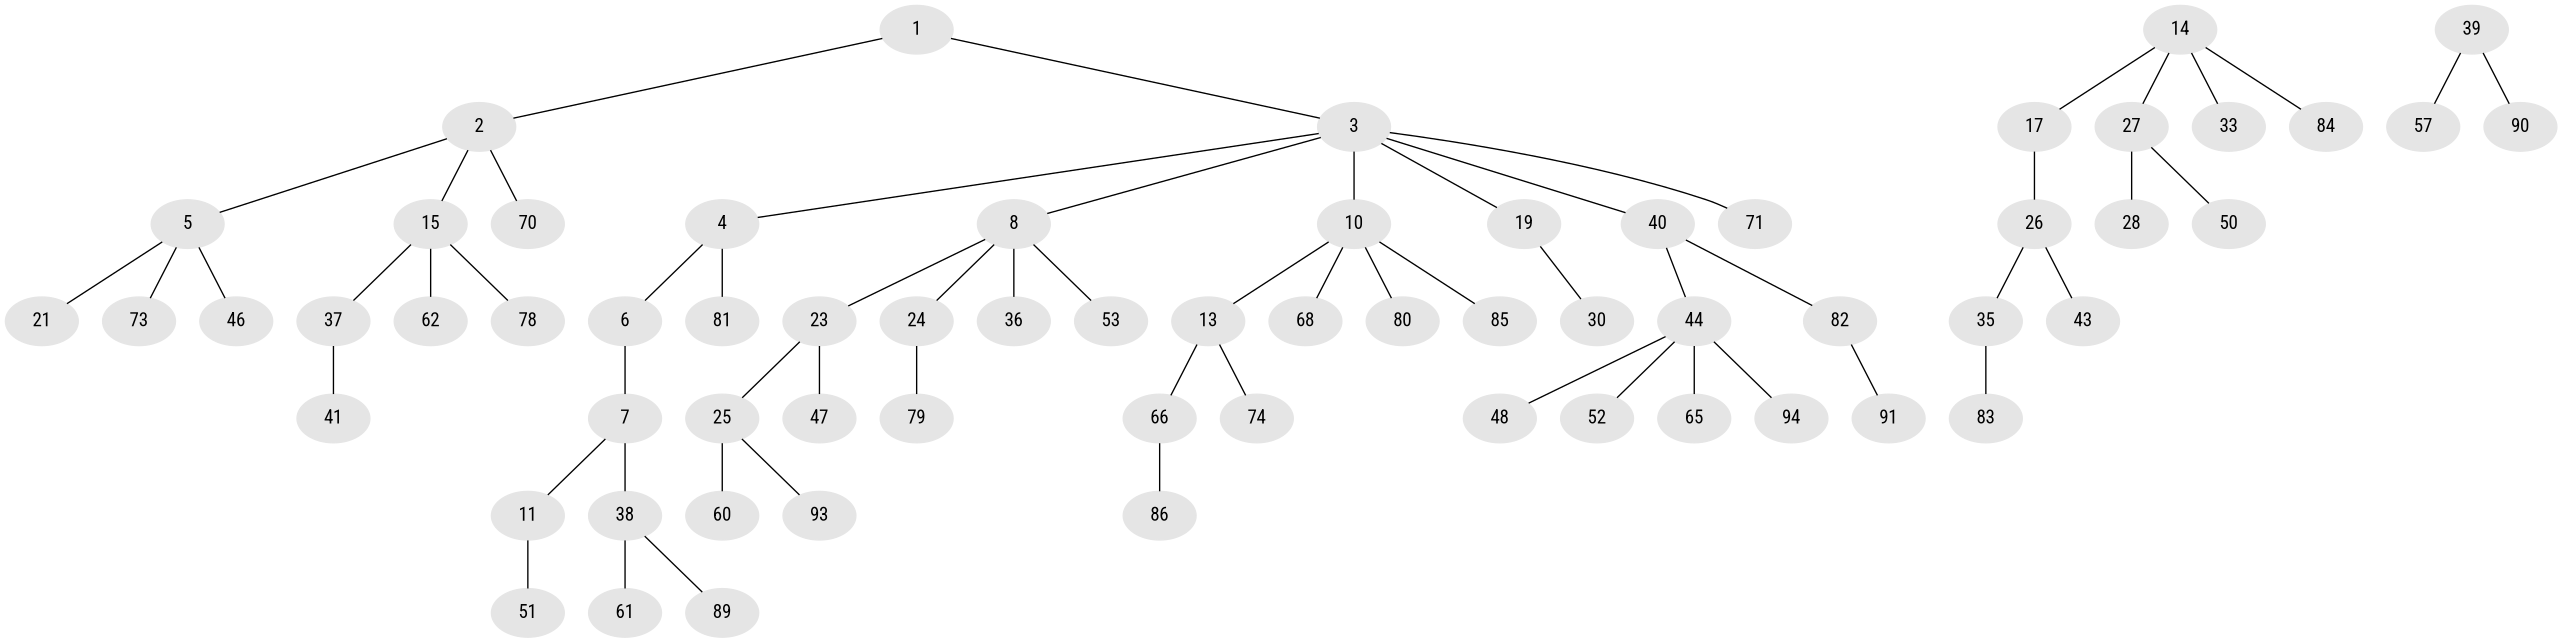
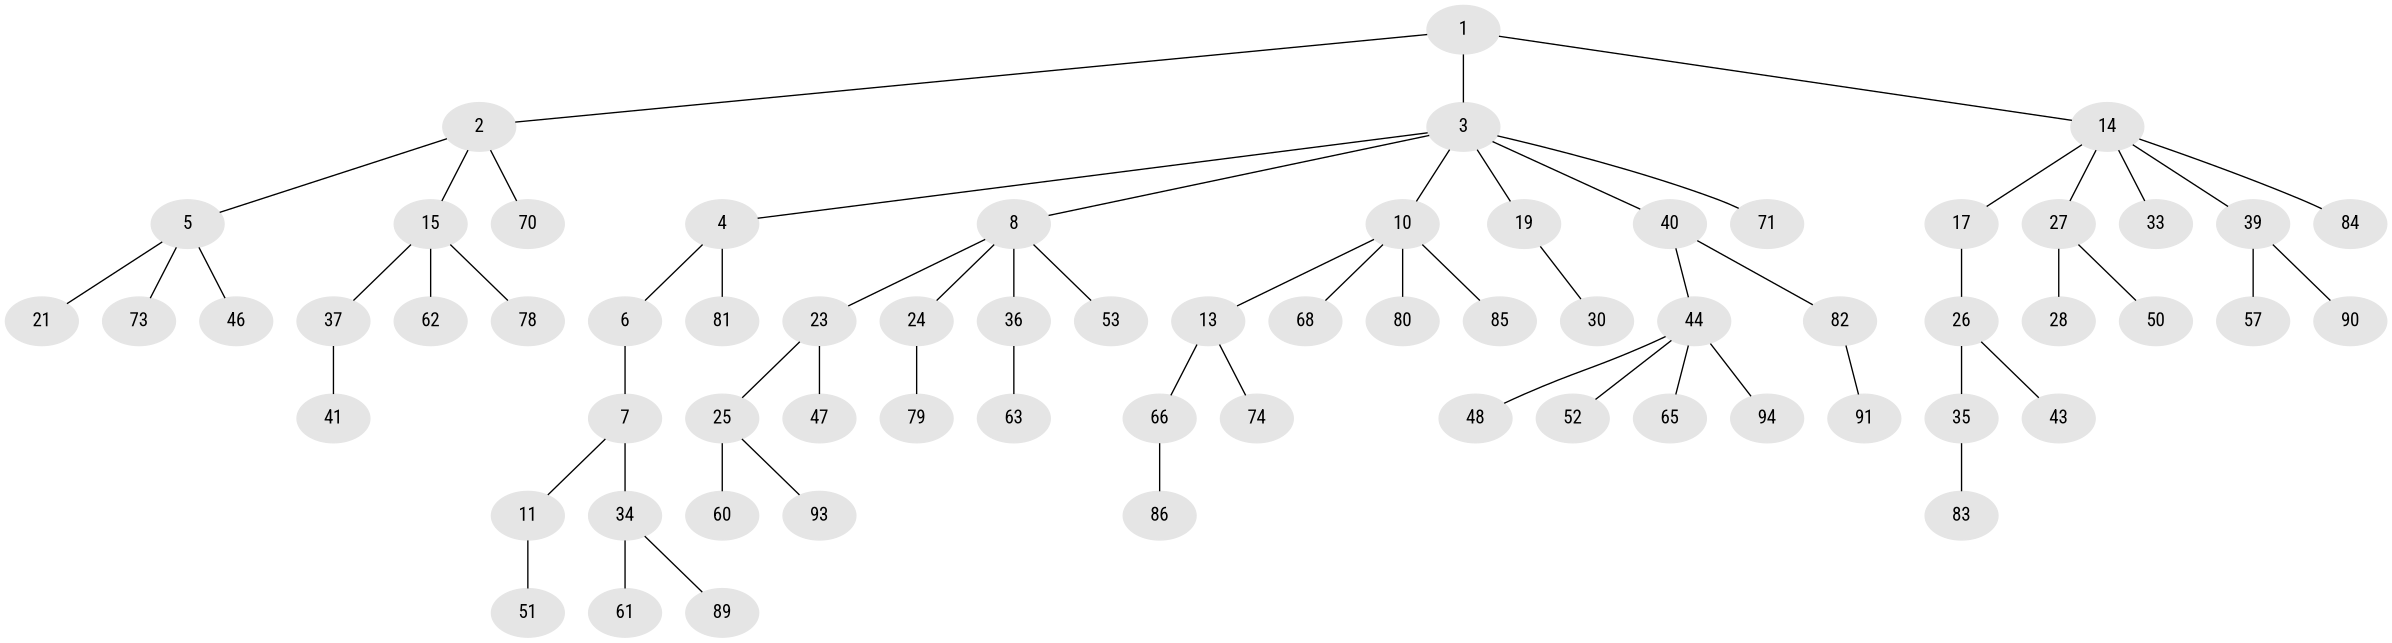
edge "1" -- "14": added
edge "14" -- "39": added
node "63": added
node "38": label "38" -> "34"
